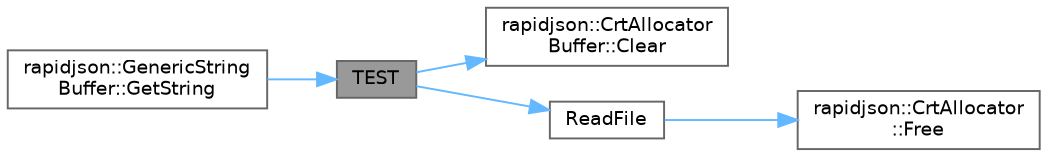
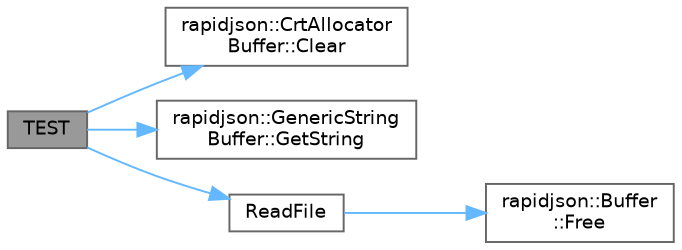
edge "rapidjson::GenericString Buffer::GetString" -> "TEST": reversed
node "rapidjson::CrtAllocator ::Free": label "rapidjson::CrtAllocator ::Free" -> "rapidjson::Buffer ::Free"
